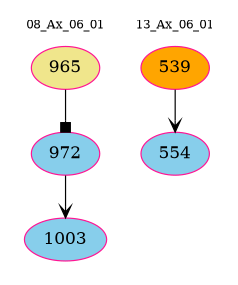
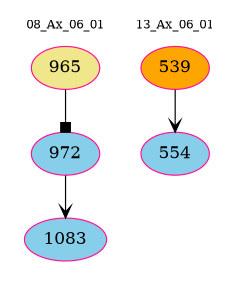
node "1003": label "1003" -> "1083"
